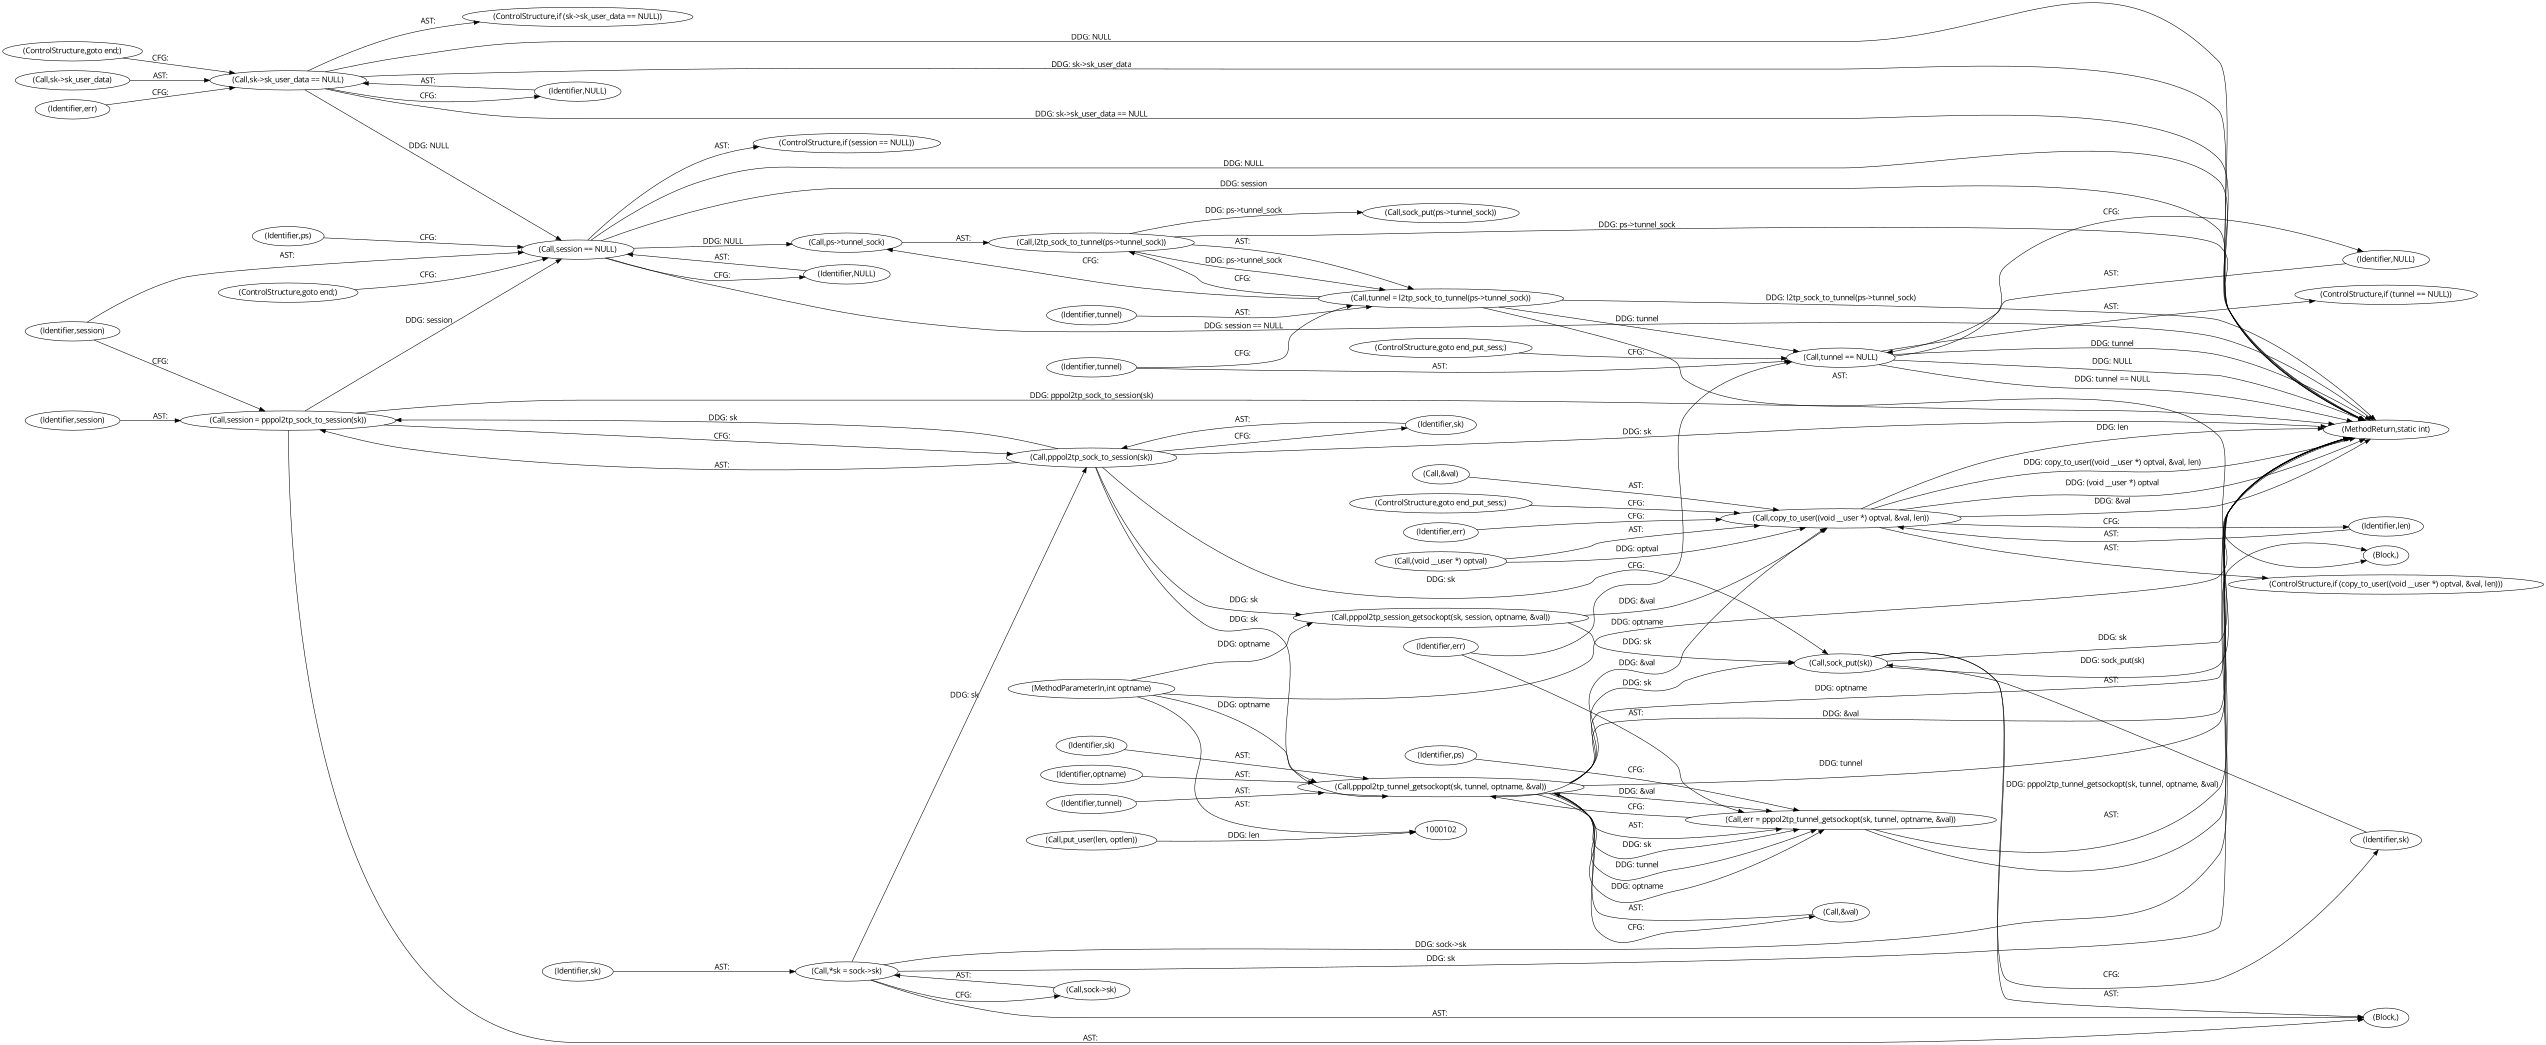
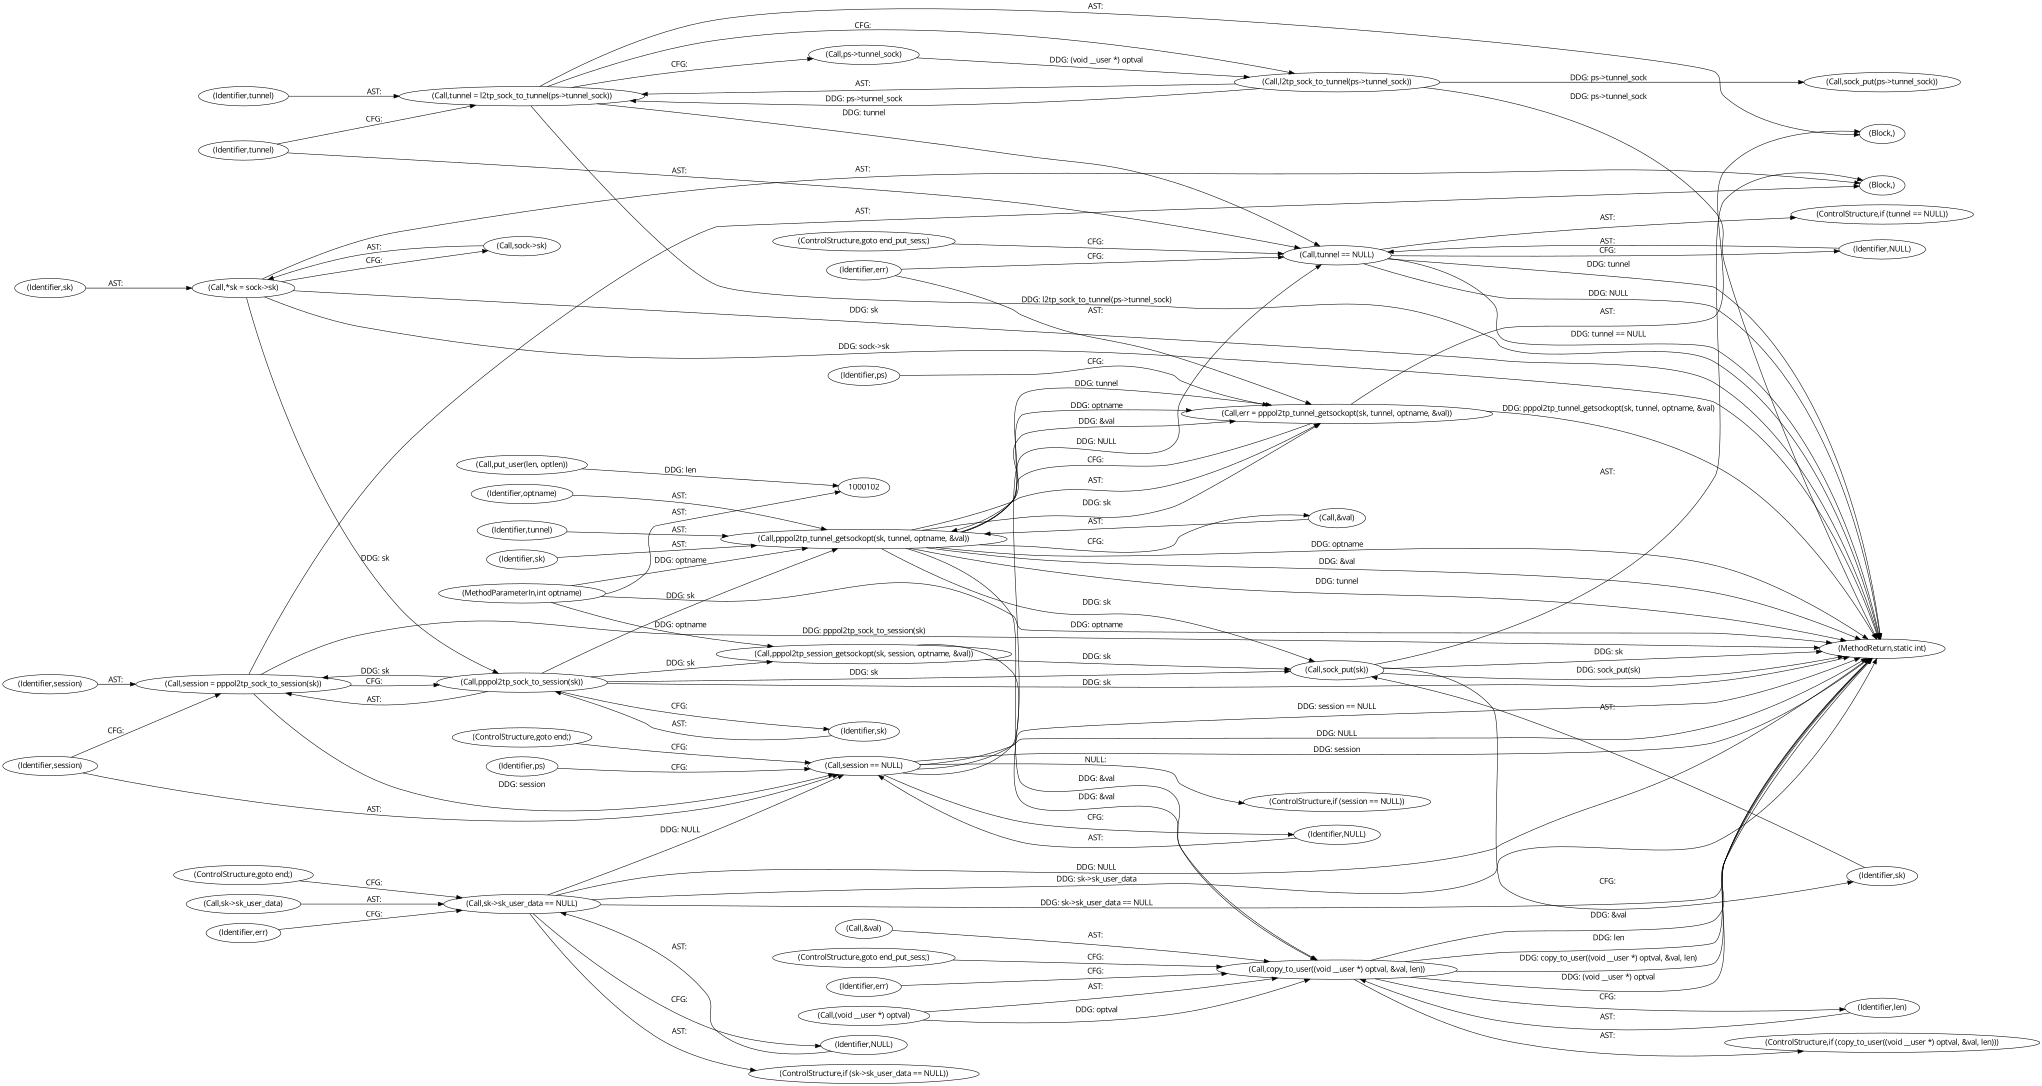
edge "(Call,session == NULL)" -> "(ControlStructure,if (session == NULL))": label "AST: " -> "NULL: "
edge "(Call,ps->tunnel_sock)" -> "(Call,l2tp_sock_to_tunnel(ps->tunnel_sock))": label "AST: " -> "DDG: (void __user *) optval"
edge "(Call,session == NULL)" -> "(Call,ps->tunnel_sock)": now "(Call,session == NULL)" -> "(Call,tunnel == NULL)"
